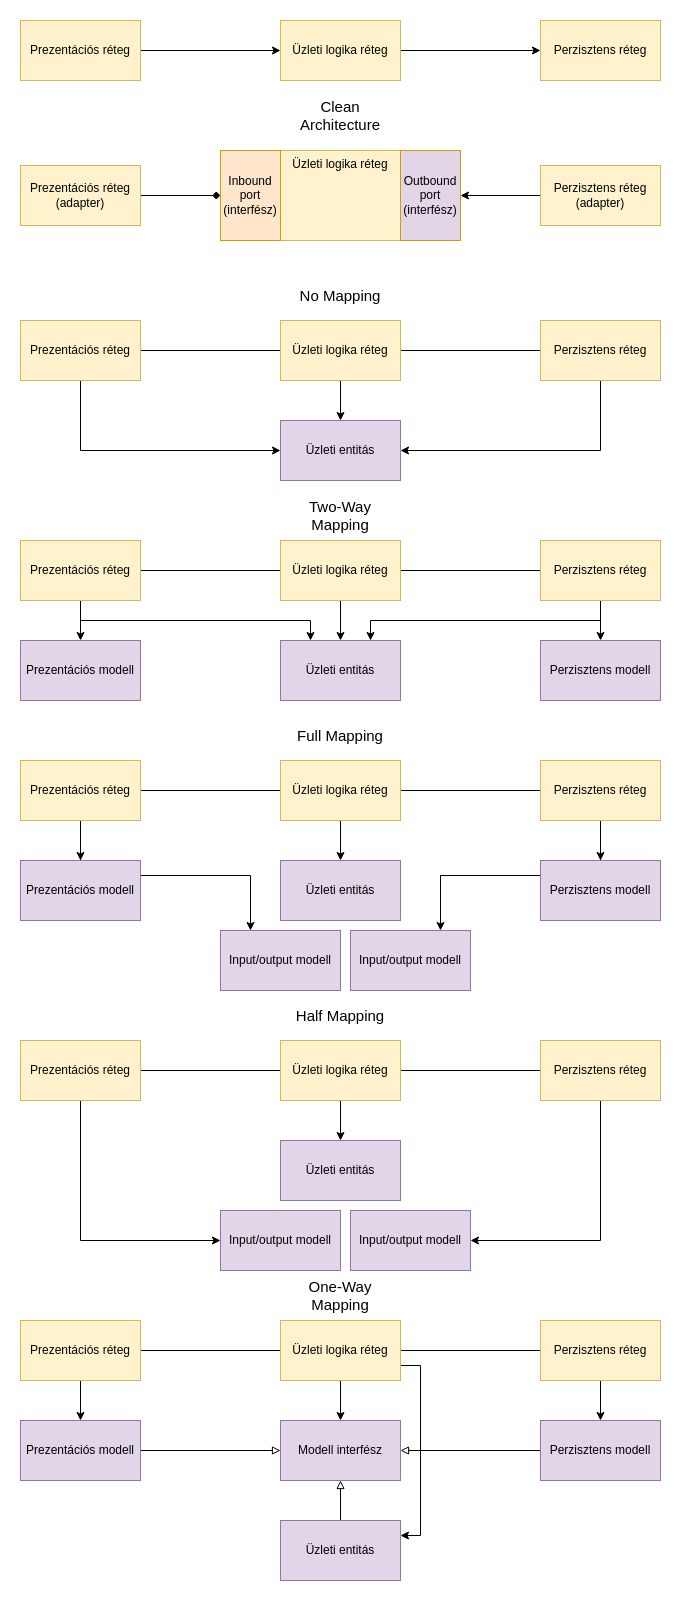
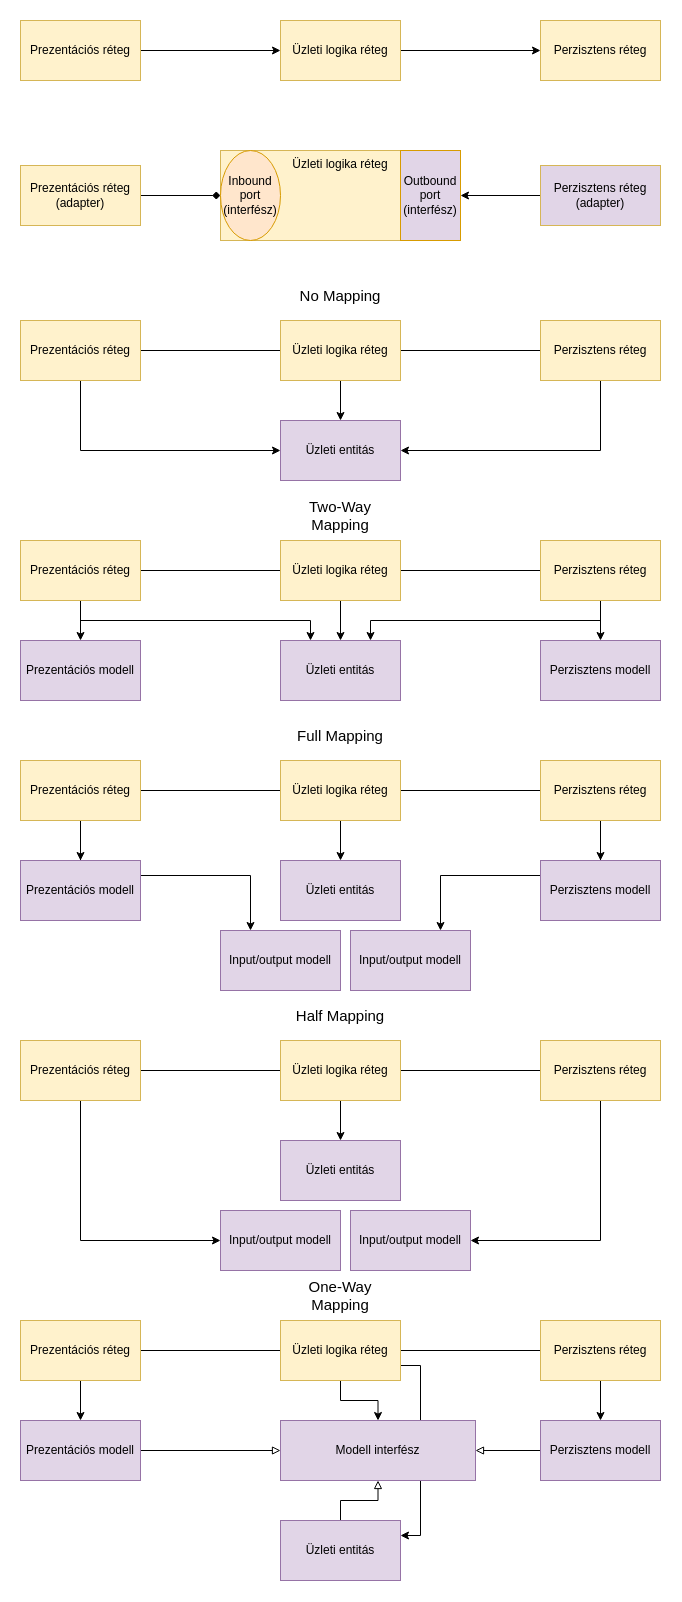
node "Clean Architecture": removed
node "Inbound port (interfész)": shape rectangle -> ellipse
node "Perzisztens réteg (adapter)": fillcolor #fff2cc -> #e1d5e7
node "Modell interfész": size 120x60 -> 195x60
